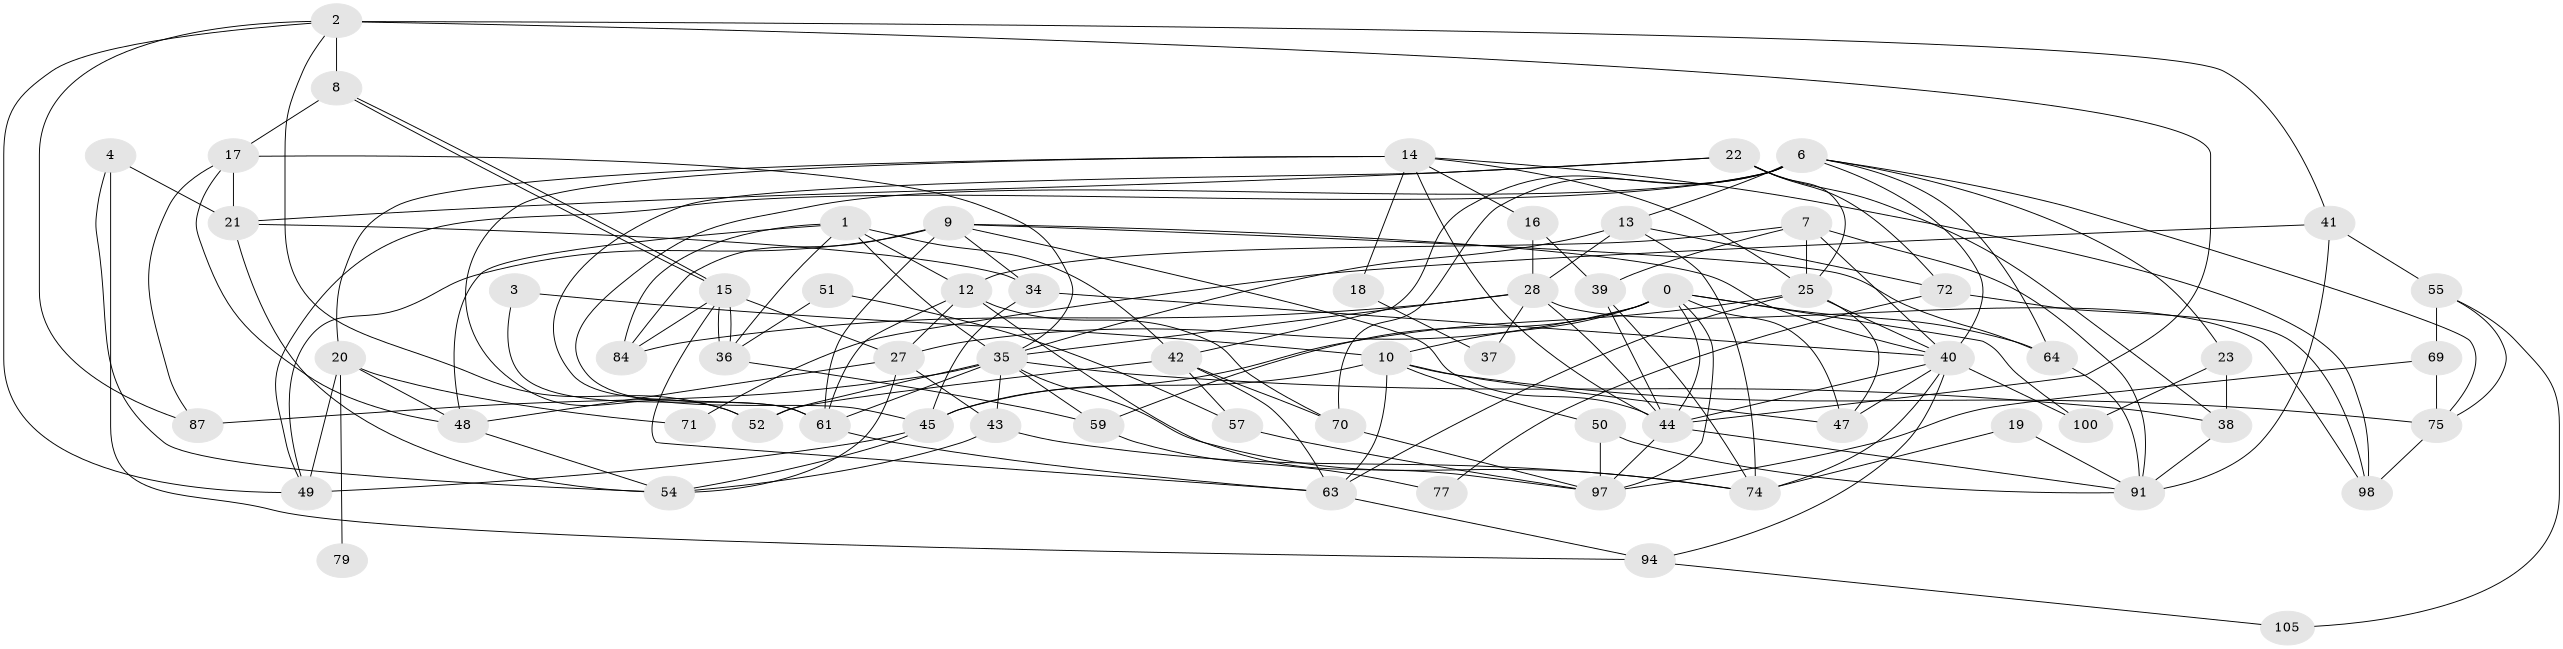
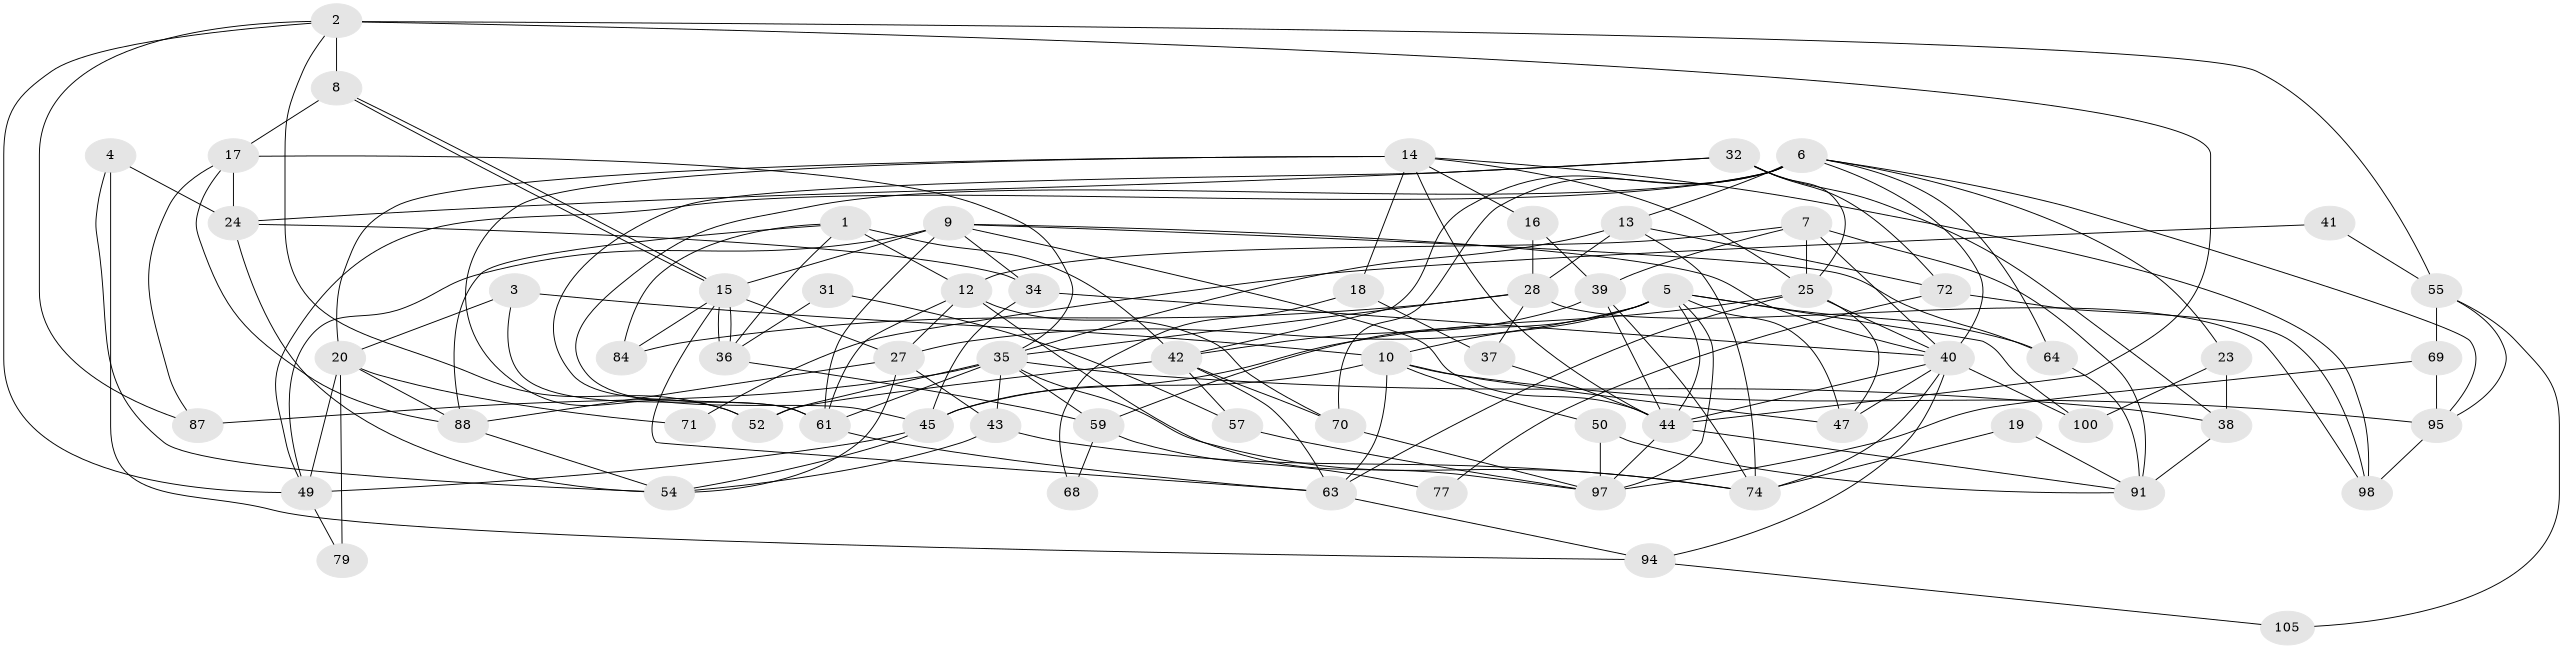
edge "2" -- "41": now "2" -- "55"
node "22": label "22" -> "32"
node "21": label "21" -> "24"
edge "9" -- "84": now "9" -- "15"
node "51": label "51" -> "31"
node "0": label "0" -> "5"
edge "1" -- "35": removed
edge "3" -- "20": added
edge "39" -- "42": added
edge "28" -- "44": now "37" -- "44"
edge "41" -- "91": removed
node "48": label "48" -> "88"
node "75": label "75" -> "95"
node "68": added
edge "49" -- "79": added
